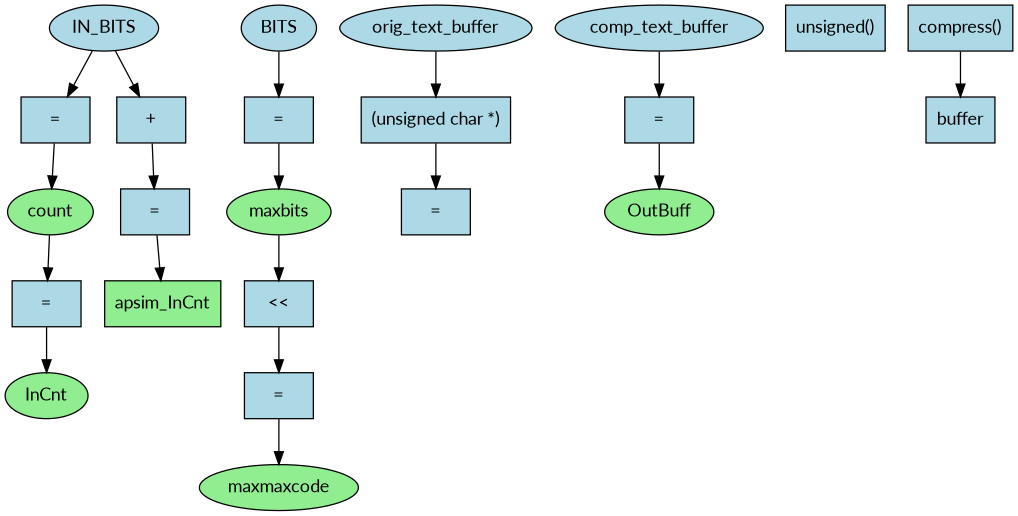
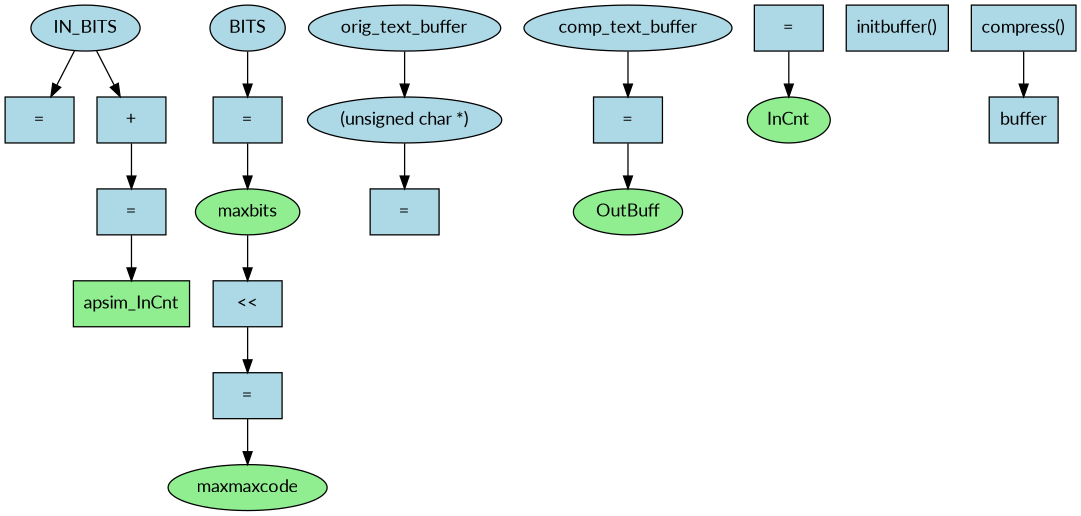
node "unsigned()": label "unsigned()" -> "initbuffer()"
node "(unsigned char *)": shape box -> ellipse
node "count": removed
